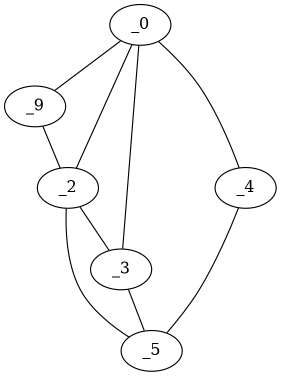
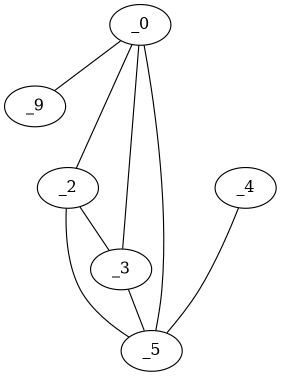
edge "_0" -- "_4": now "_0" -- "_5"
edge "_9" -- "_2": removed
